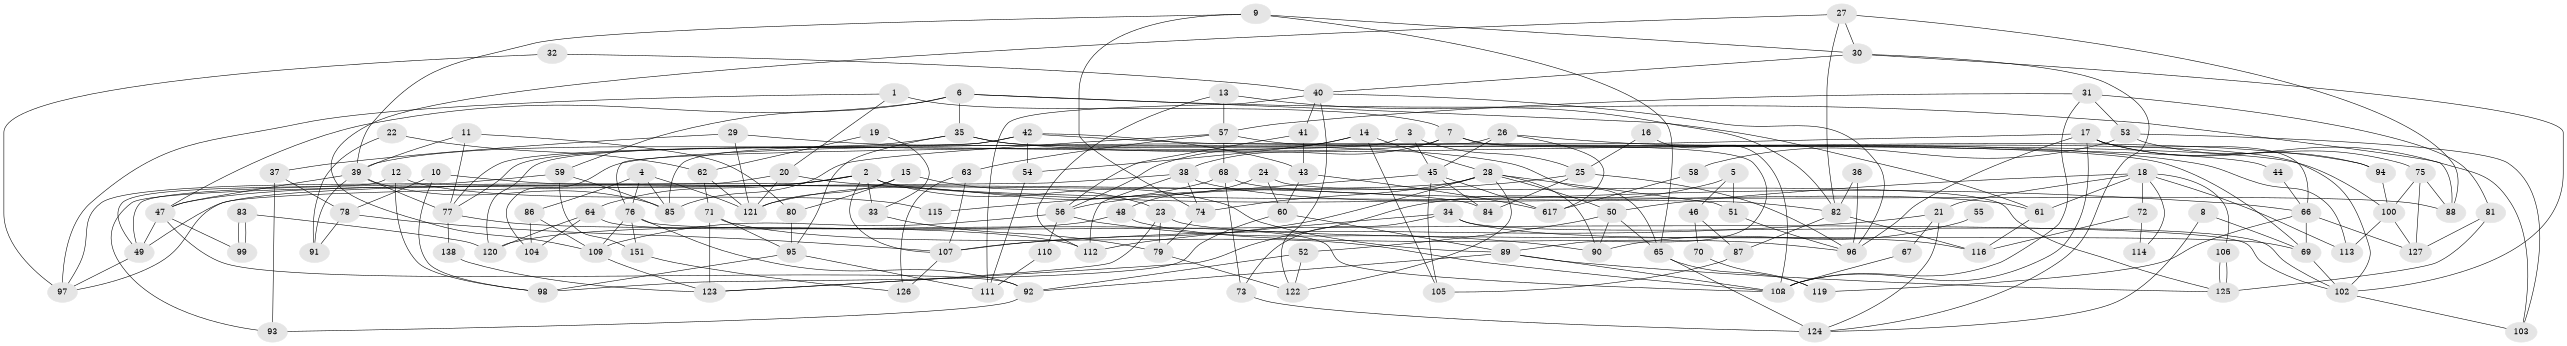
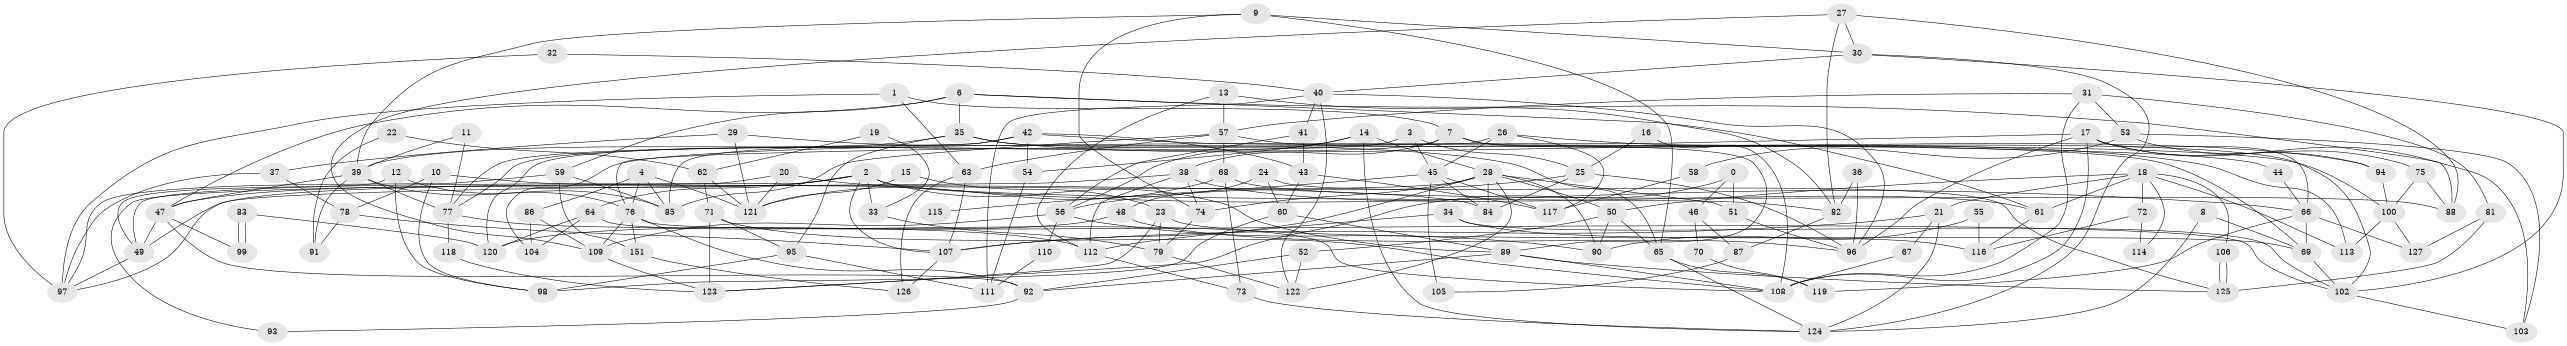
edge "1" -- "20": now "1" -- "63"
node "5": label "5" -> "0"
edge "28" -- "84": added
edge "12" -- "115": now "12" -- "76"
node "80": removed
edge "14" -- "105": now "14" -- "124"
node "617": label "617" -> "117"
edge "75" -- "127": removed
edge "34" -- "73": now "112" -- "73"
edge "82" -- "116": now "55" -- "116"
edge "37" -- "93": now "37" -- "97"
node "138": label "138" -> "118"
